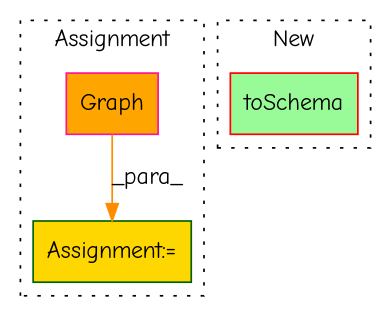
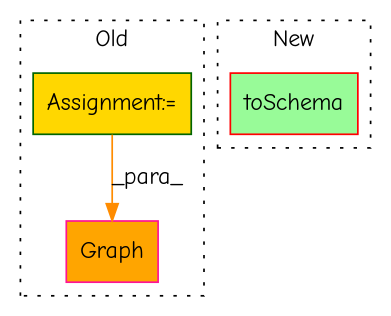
cluster "Assignment": label "Assignment" -> "Old"
edge "Graph" -> "Assignment:=": reversed
